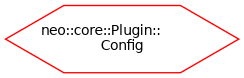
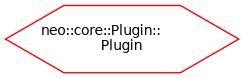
node "neo::core::Plugin:: Config": label "neo::core::Plugin:: Config" -> "neo::core::Plugin:: Plugin"
